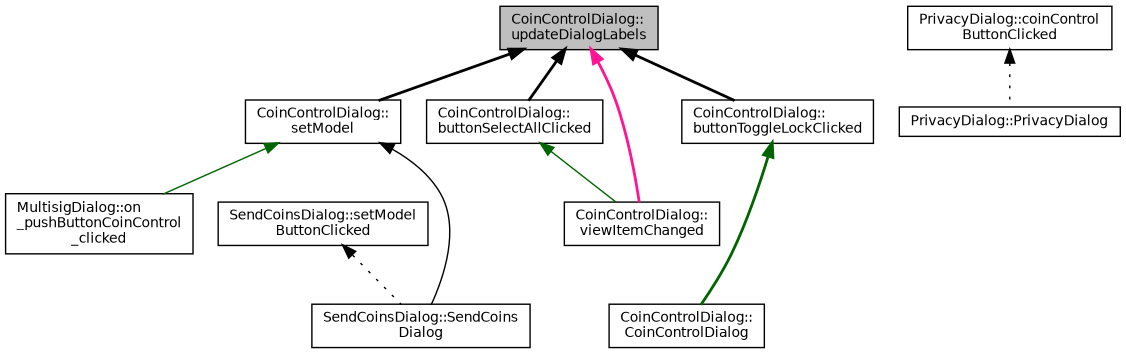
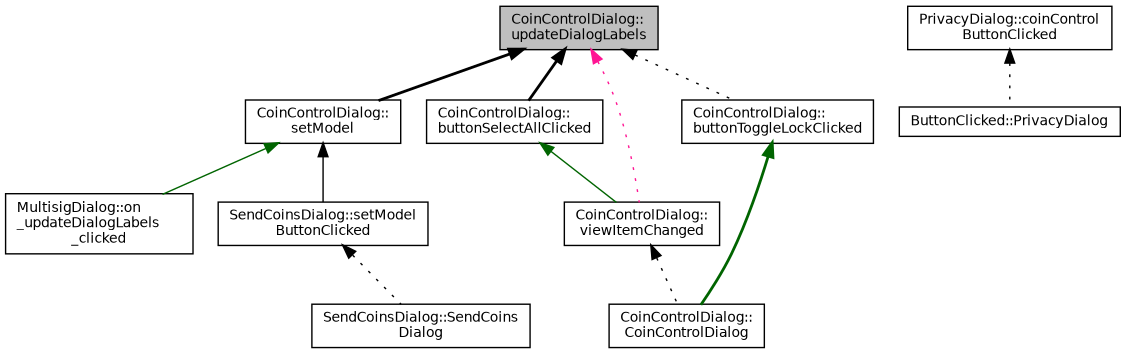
edge "CoinControlDialog:: buttonToggleLockClicked" -> "CoinControlDialog:: updateDialogLabels": style bold -> dotted
node "PrivacyDialog::PrivacyDialog": label "PrivacyDialog::PrivacyDialog" -> "ButtonClicked::PrivacyDialog"
edge "CoinControlDialog:: viewItemChanged" -> "CoinControlDialog:: updateDialogLabels": style bold -> dotted
edge "SendCoinsDialog::SendCoins Dialog" -> "CoinControlDialog:: setModel": now "SendCoinsDialog::setModel ButtonClicked" -> "CoinControlDialog:: setModel"
node "MultisigDialog::on _pushButtonCoinControl _clicked": label "MultisigDialog::on _pushButtonCoinControl _clicked" -> "MultisigDialog::on _updateDialogLabels _clicked"
edge "CoinControlDialog:: CoinControlDialog" -> "CoinControlDialog:: viewItemChanged": added
